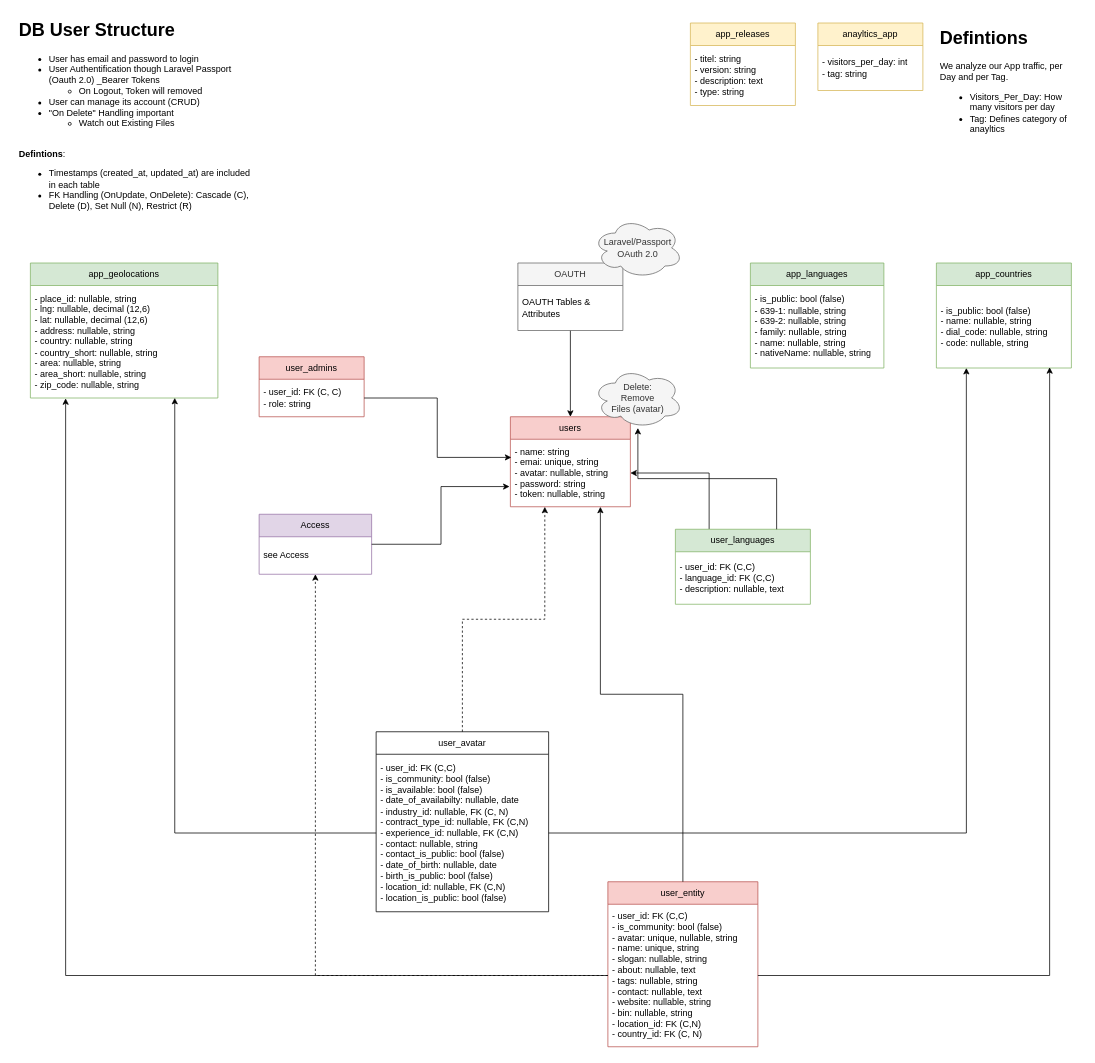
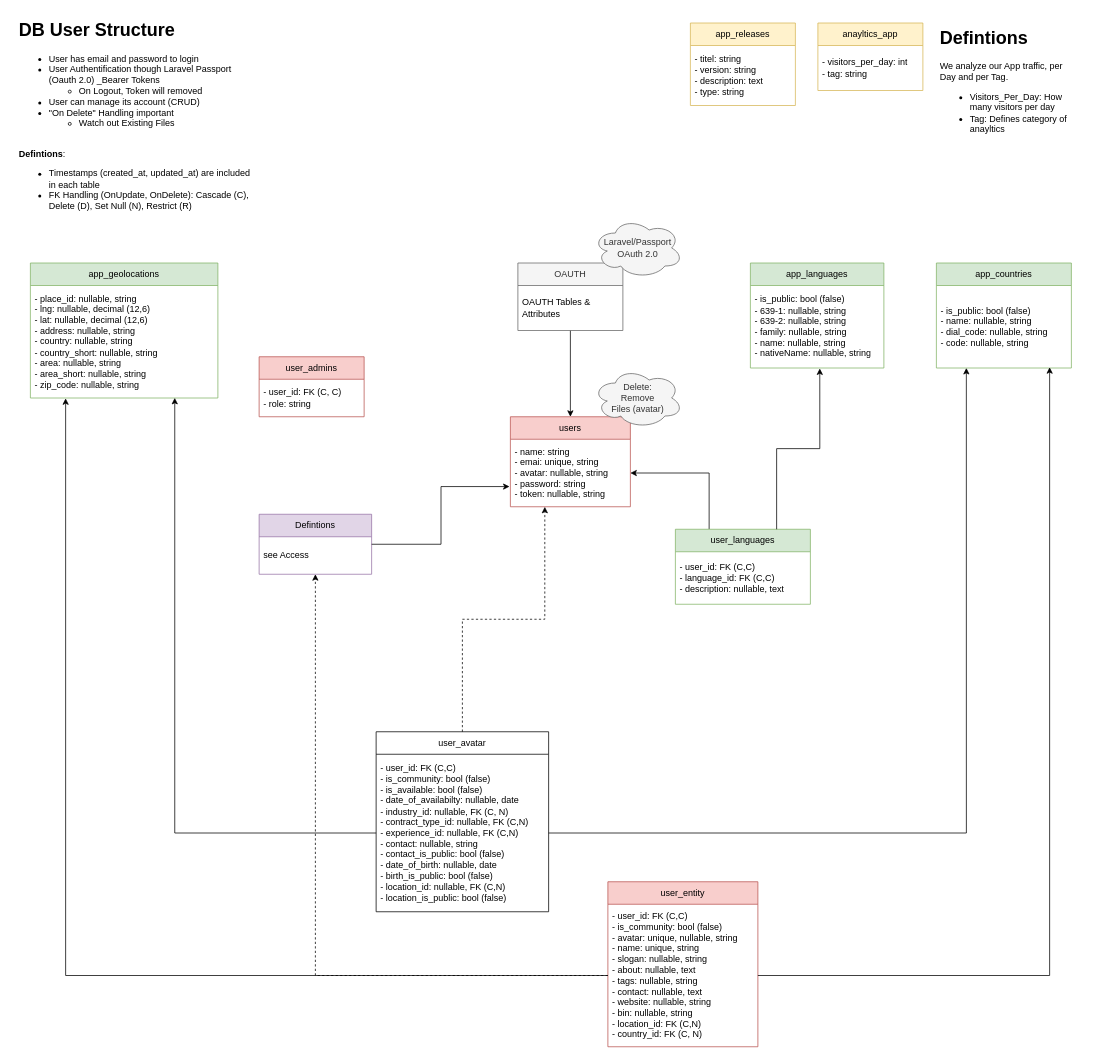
edge "- user_id: FK (C, C) - role: string" -> "- name: string - emai: unique, string - avatar: nullable, string - password: string - token: nullable, string": removed
edge "user_languages" -> "Delete: Remove Files (avatar)": now "user_languages" -> "- is_public: bool (false) - 639-1: nullable, string - 639-2: nullable, string - family: nullable, string - name: nullable, string - nativeName: nullable, string"
node "Access": label "Access" -> "Defintions"
edge "user_entity" -> "- name: string - emai: unique, string - avatar: nullable, string - password: string - token: nullable, string": removed
